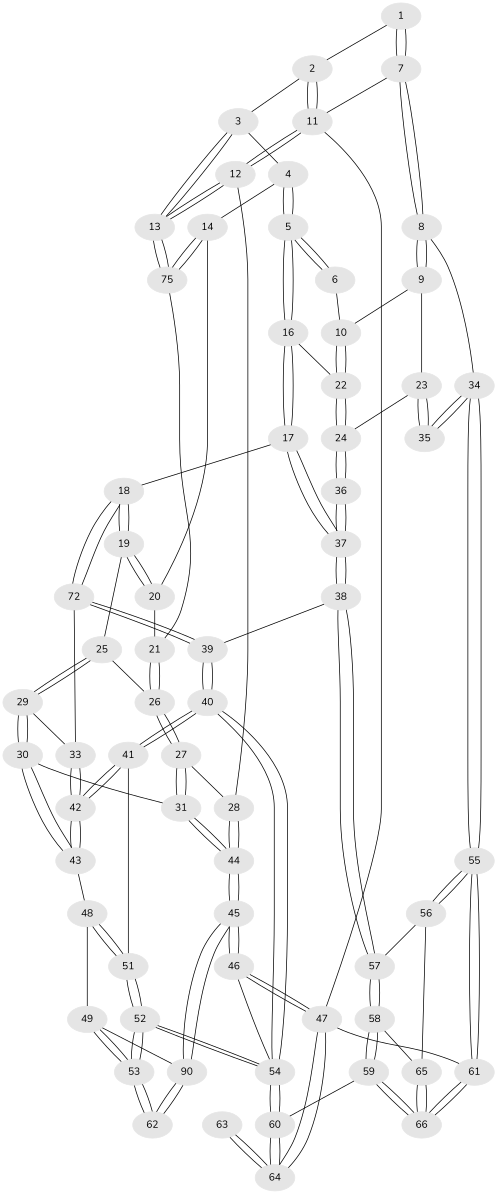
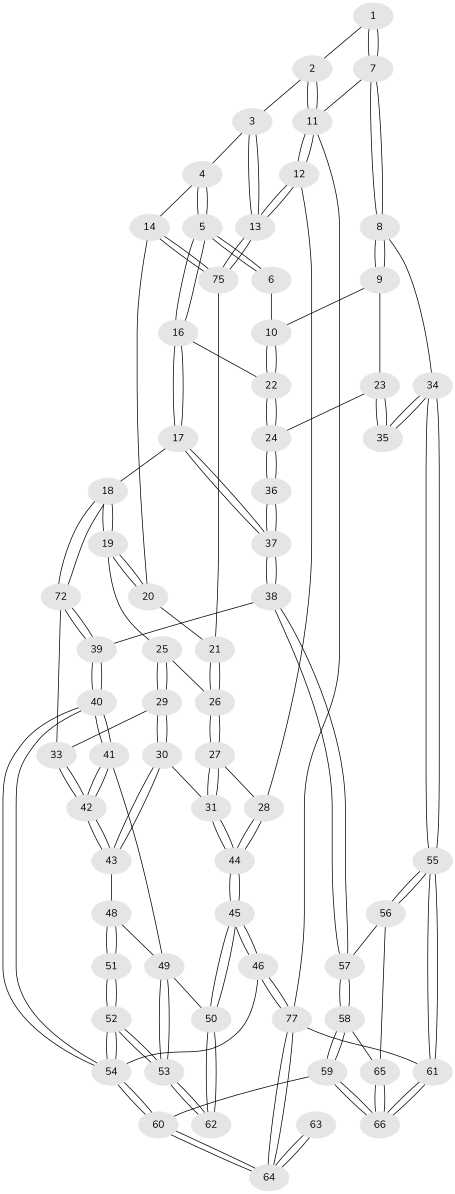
edge "41" -- "51": now "41" -- "49"
node "47": label "47" -> "77"
node "90": label "90" -> "50"
